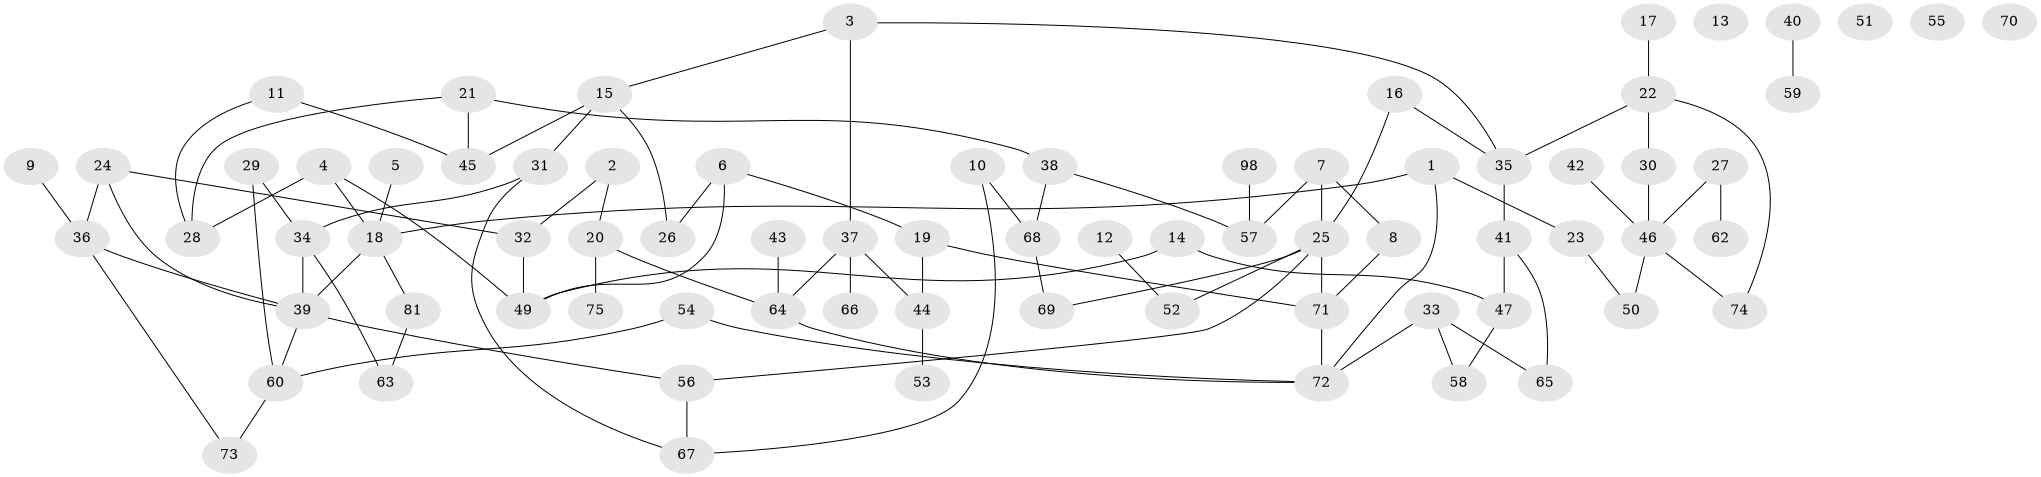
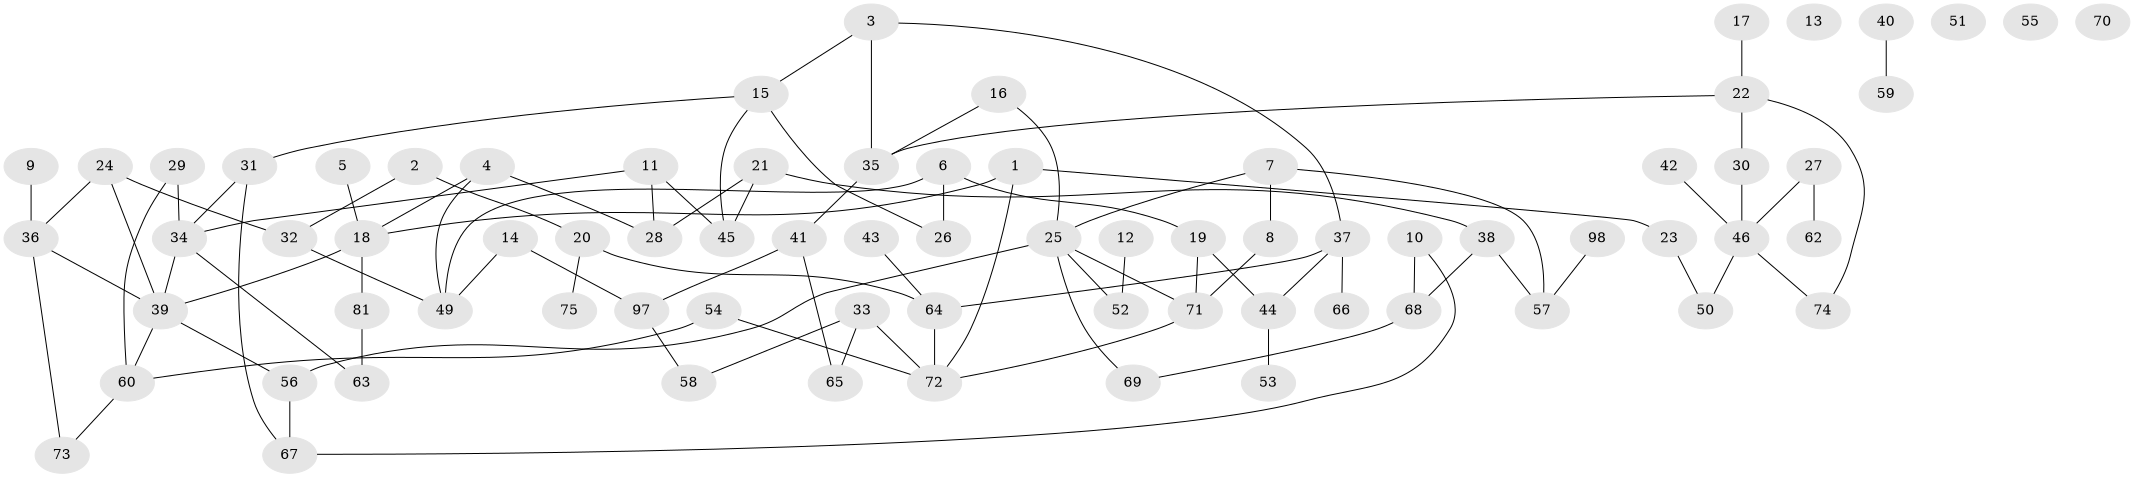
edge "11" -- "34": added
node "47": label "47" -> "97"
